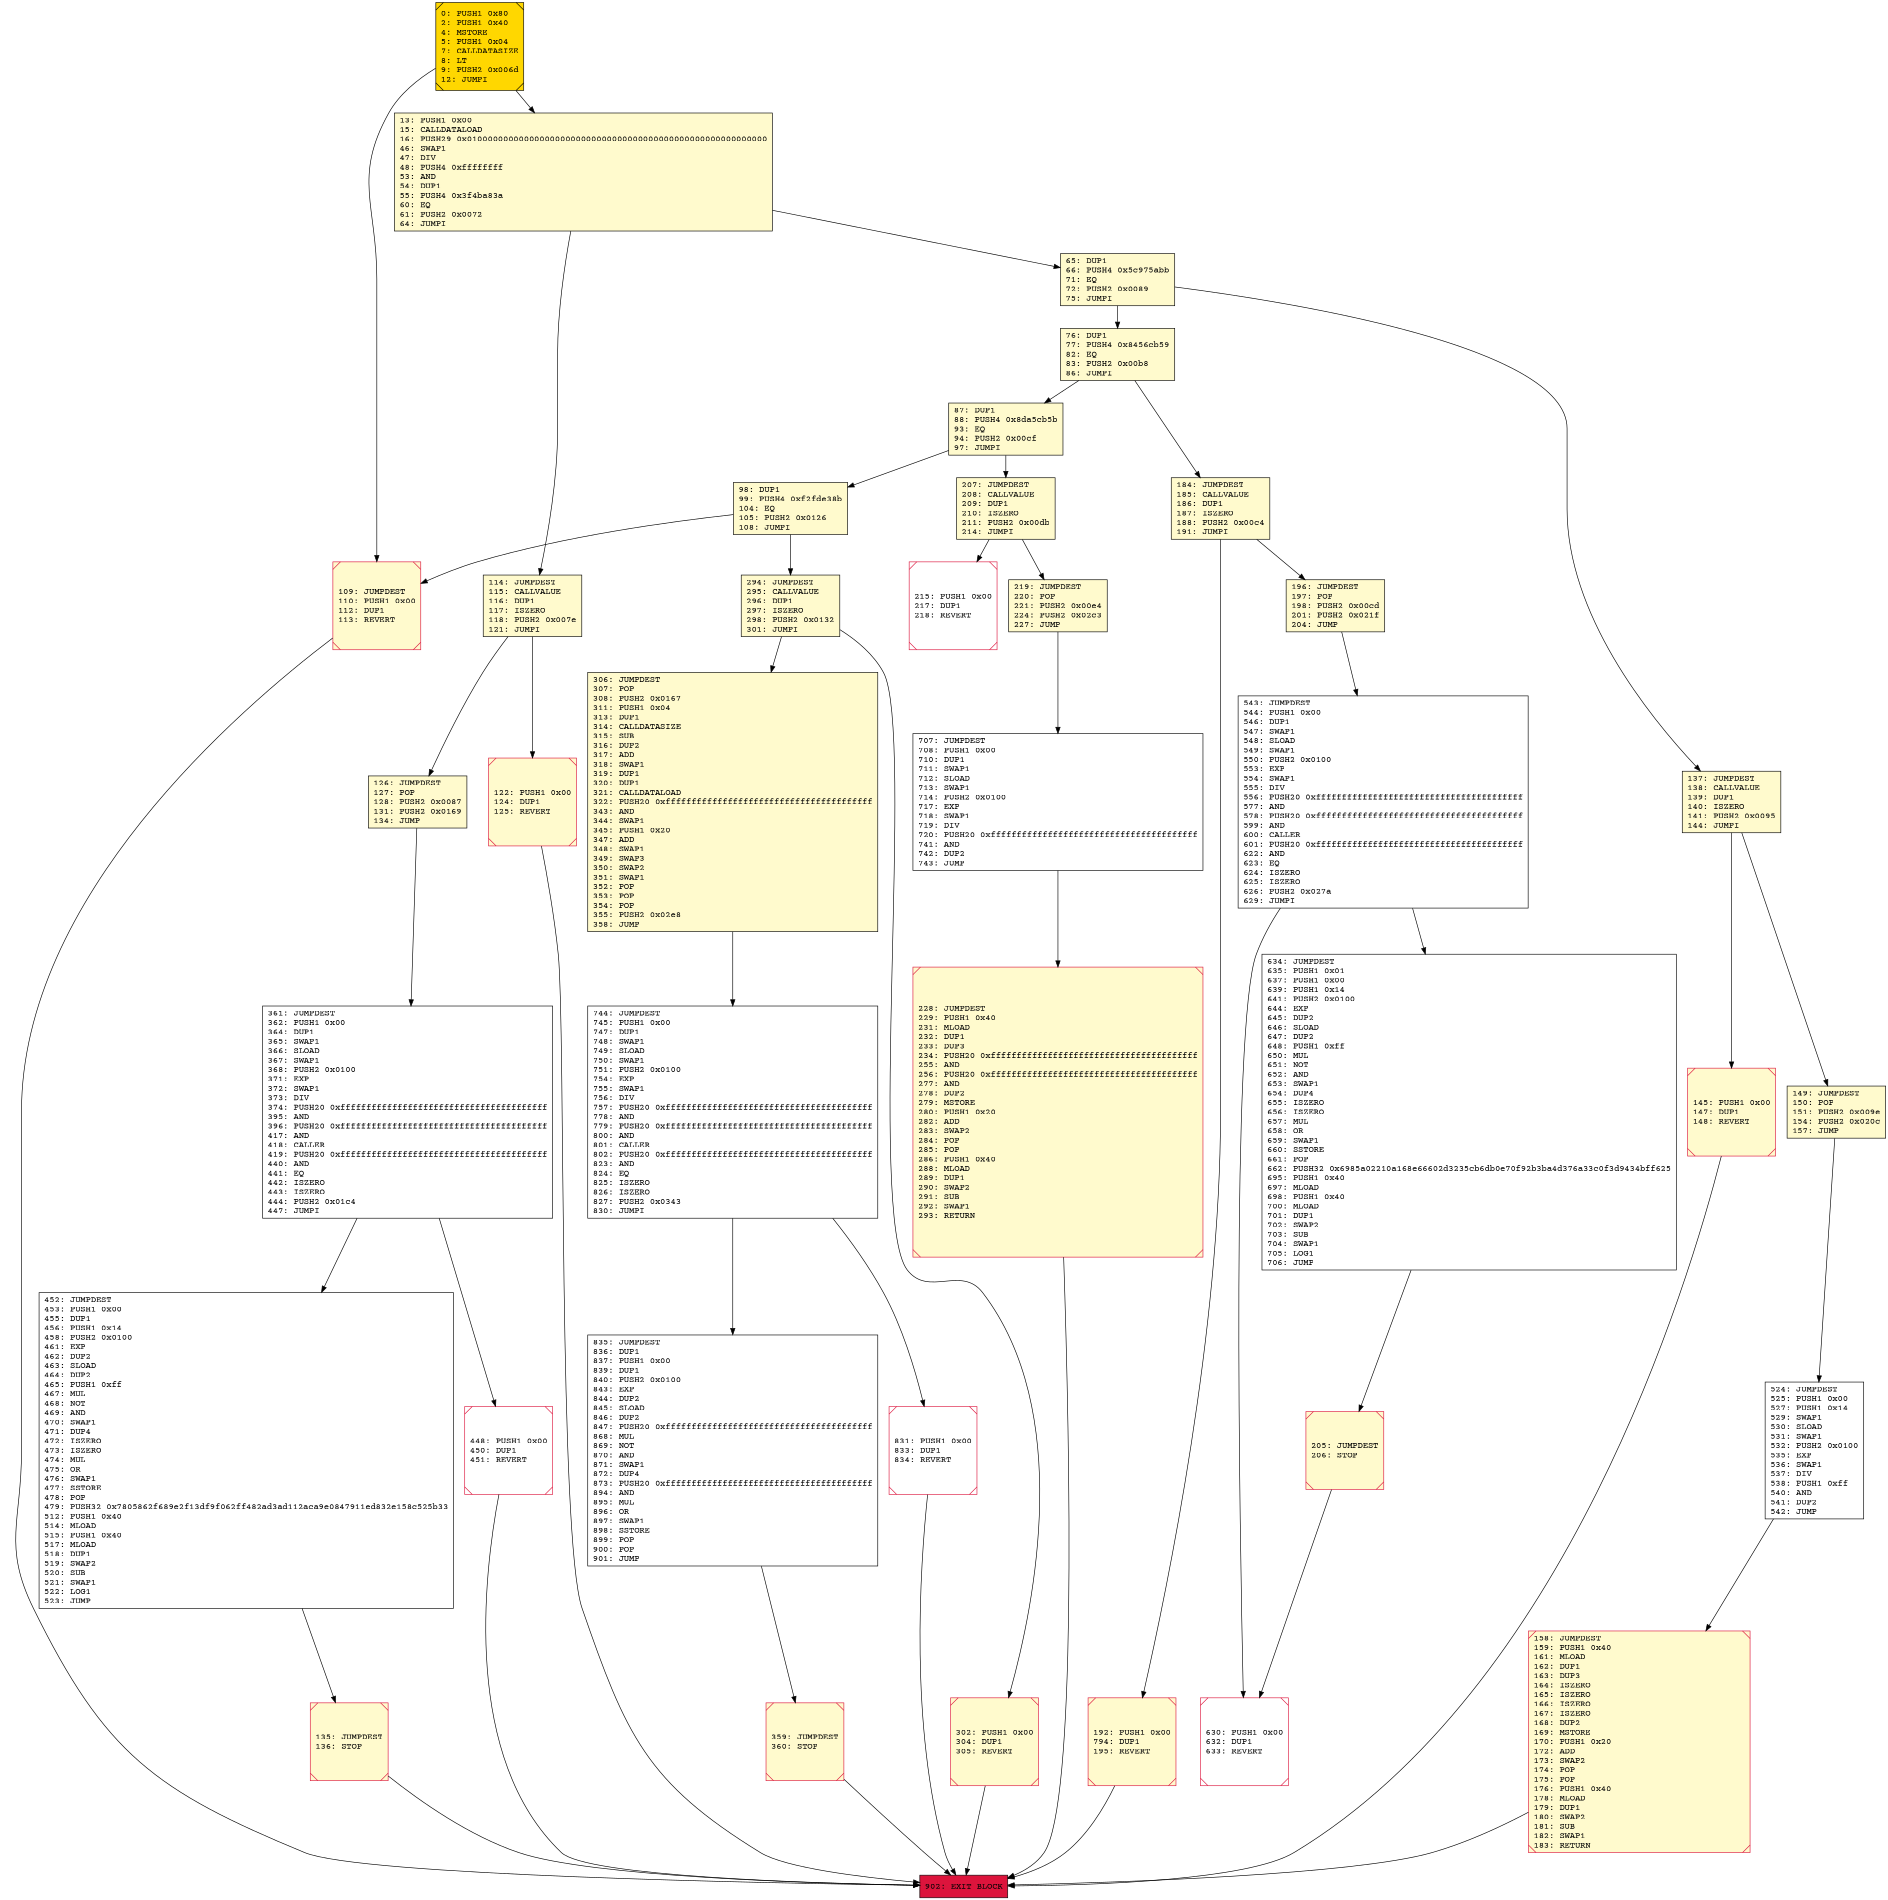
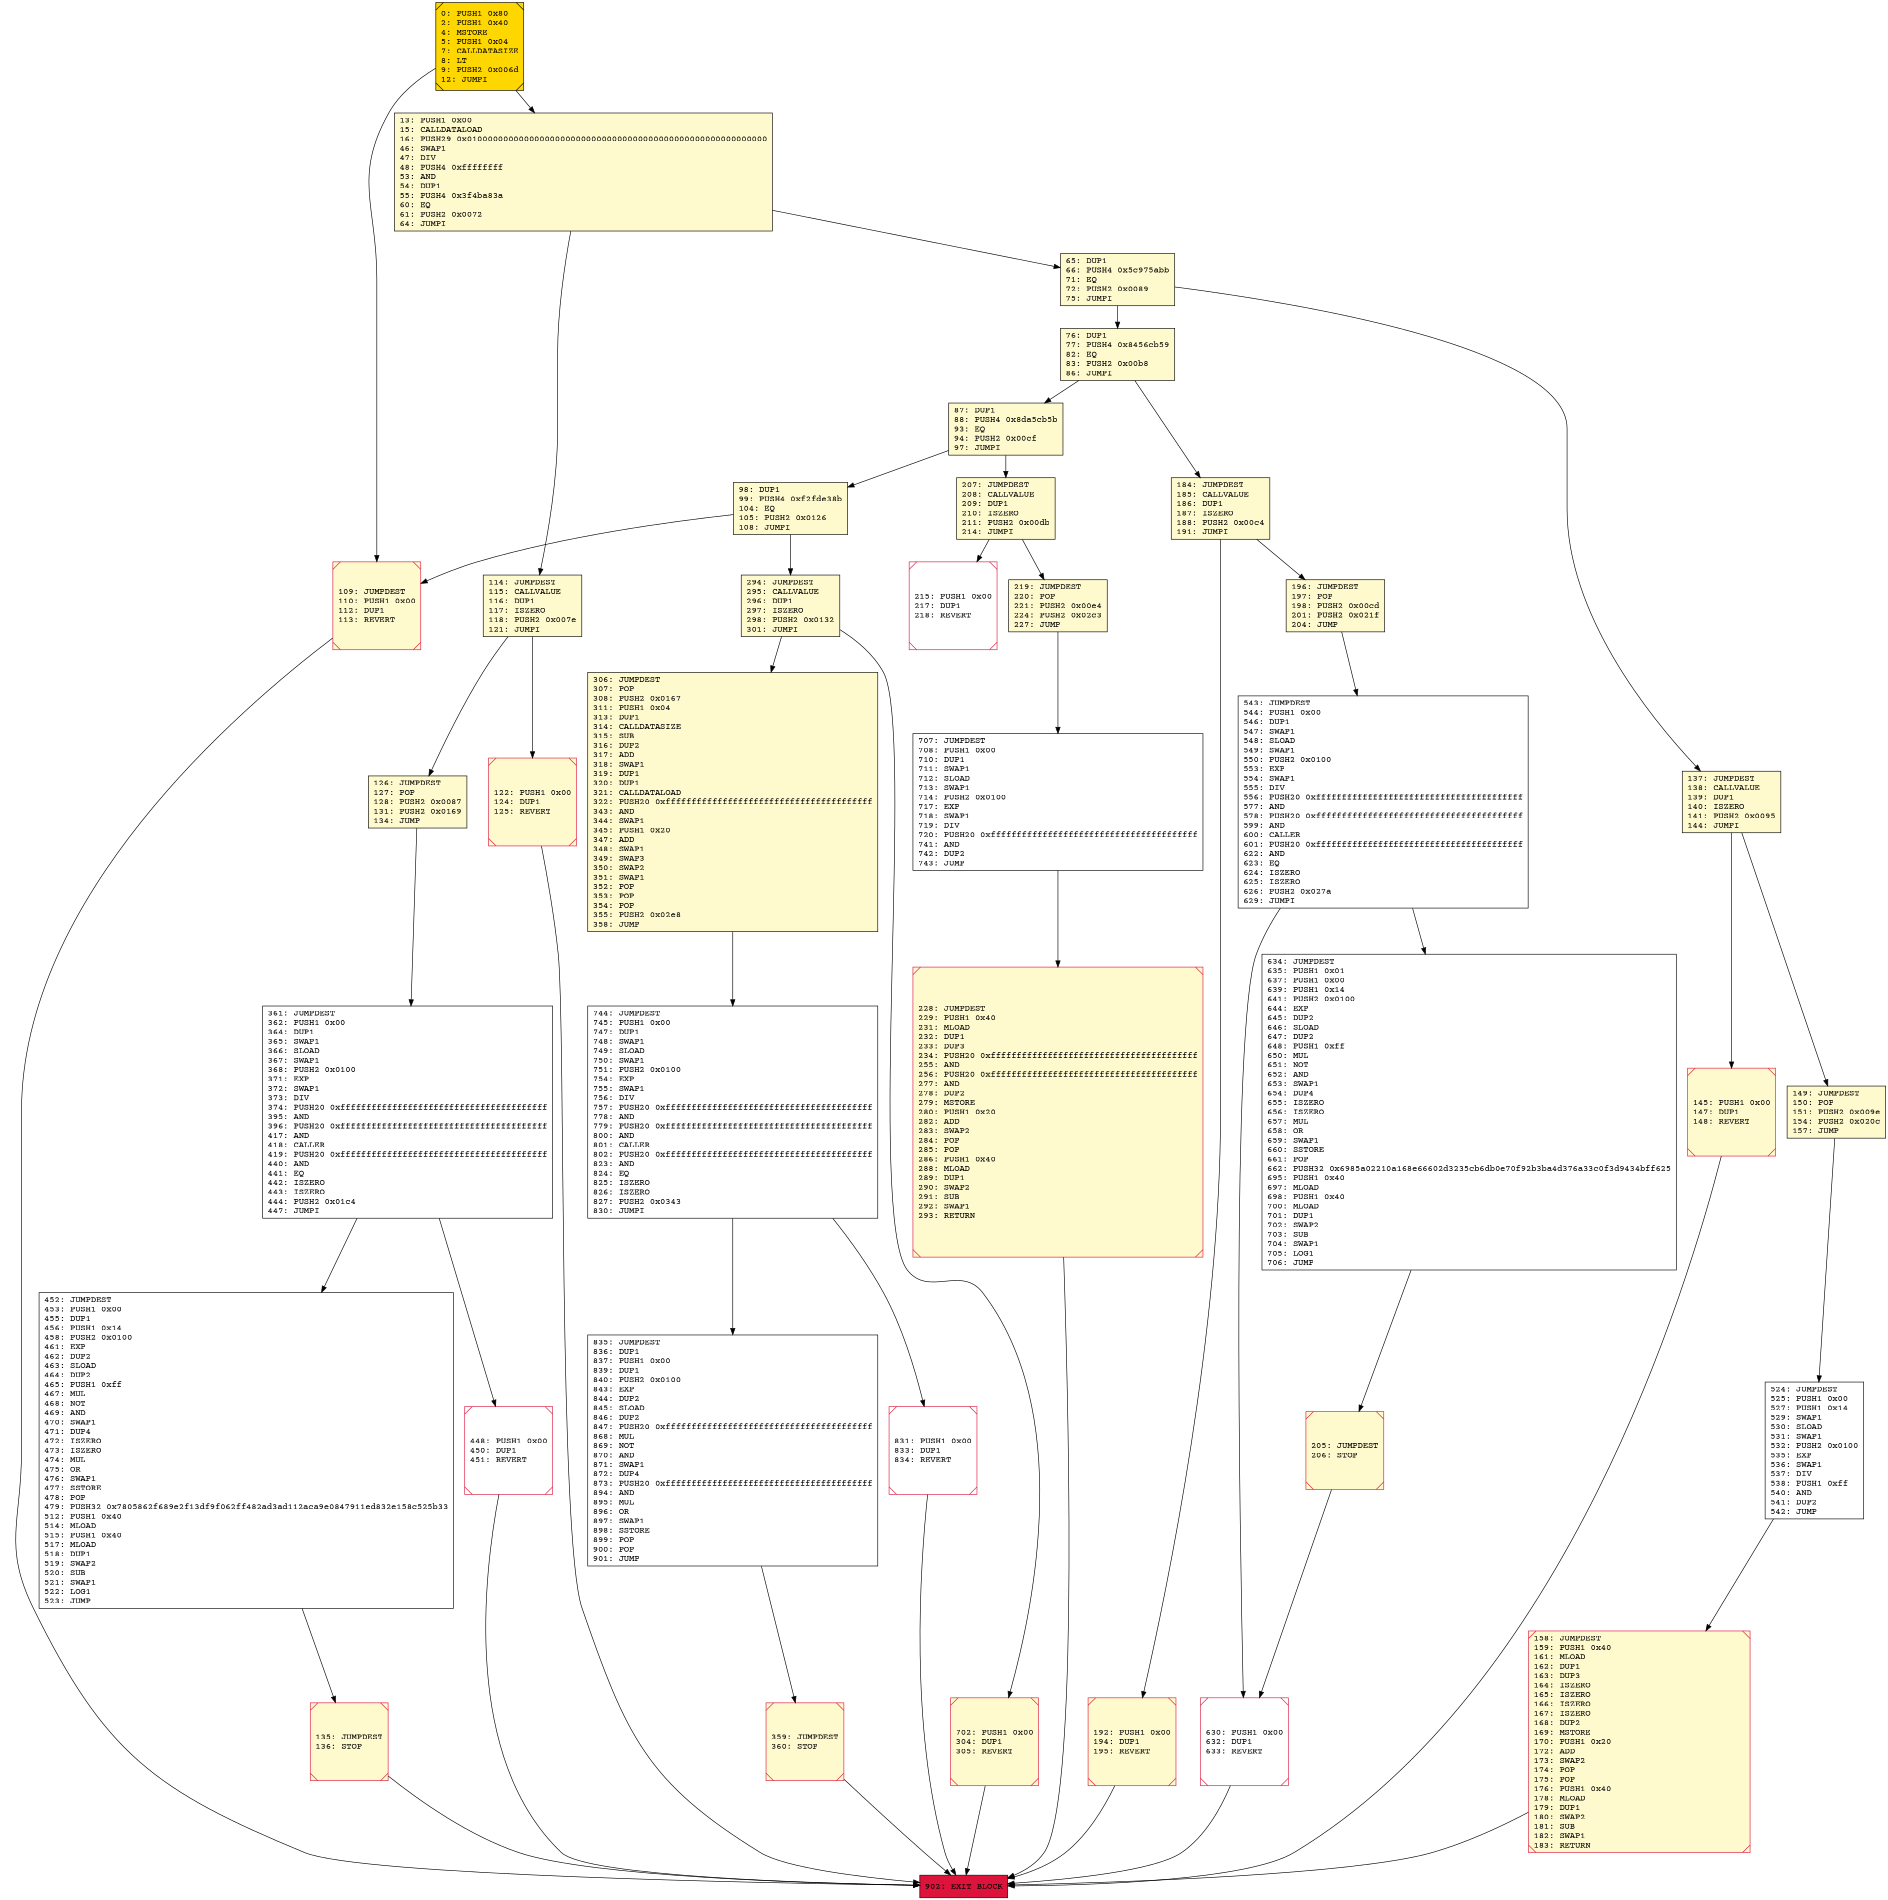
node "302: PUSH1 0x00 304: DUP1 305: REVERT": label "302: PUSH1 0x00 304: DUP1 305: REVERT" -> "702: PUSH1 0x00 304: DUP1 305: REVERT"
node "192: PUSH1 0x00 794: DUP1 195: REVERT": label "192: PUSH1 0x00 794: DUP1 195: REVERT" -> "192: PUSH1 0x00 194: DUP1 195: REVERT"
edge "630: PUSH1 0x00 632: DUP1 633: REVERT" -> "902: EXIT BLOCK": added
